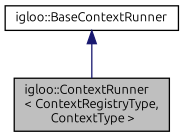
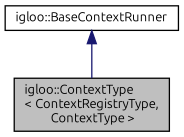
node "igloo::ContextRunner < ContextRegistryType, ContextType >": label "igloo::ContextRunner < ContextRegistryType, ContextType >" -> "igloo::ContextType < ContextRegistryType, ContextType >"
